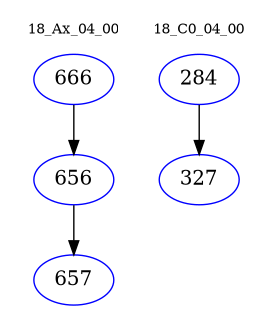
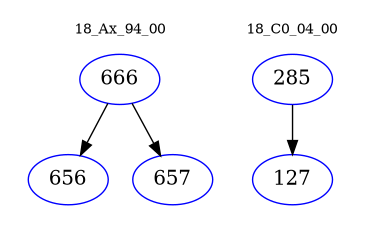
cluster "18_Ax_04_00": label "18_Ax_04_00" -> "18_Ax_94_00"
node "284": label "284" -> "285"
node "327": label "327" -> "127"
edge "656" -> "657": now "666" -> "657"
